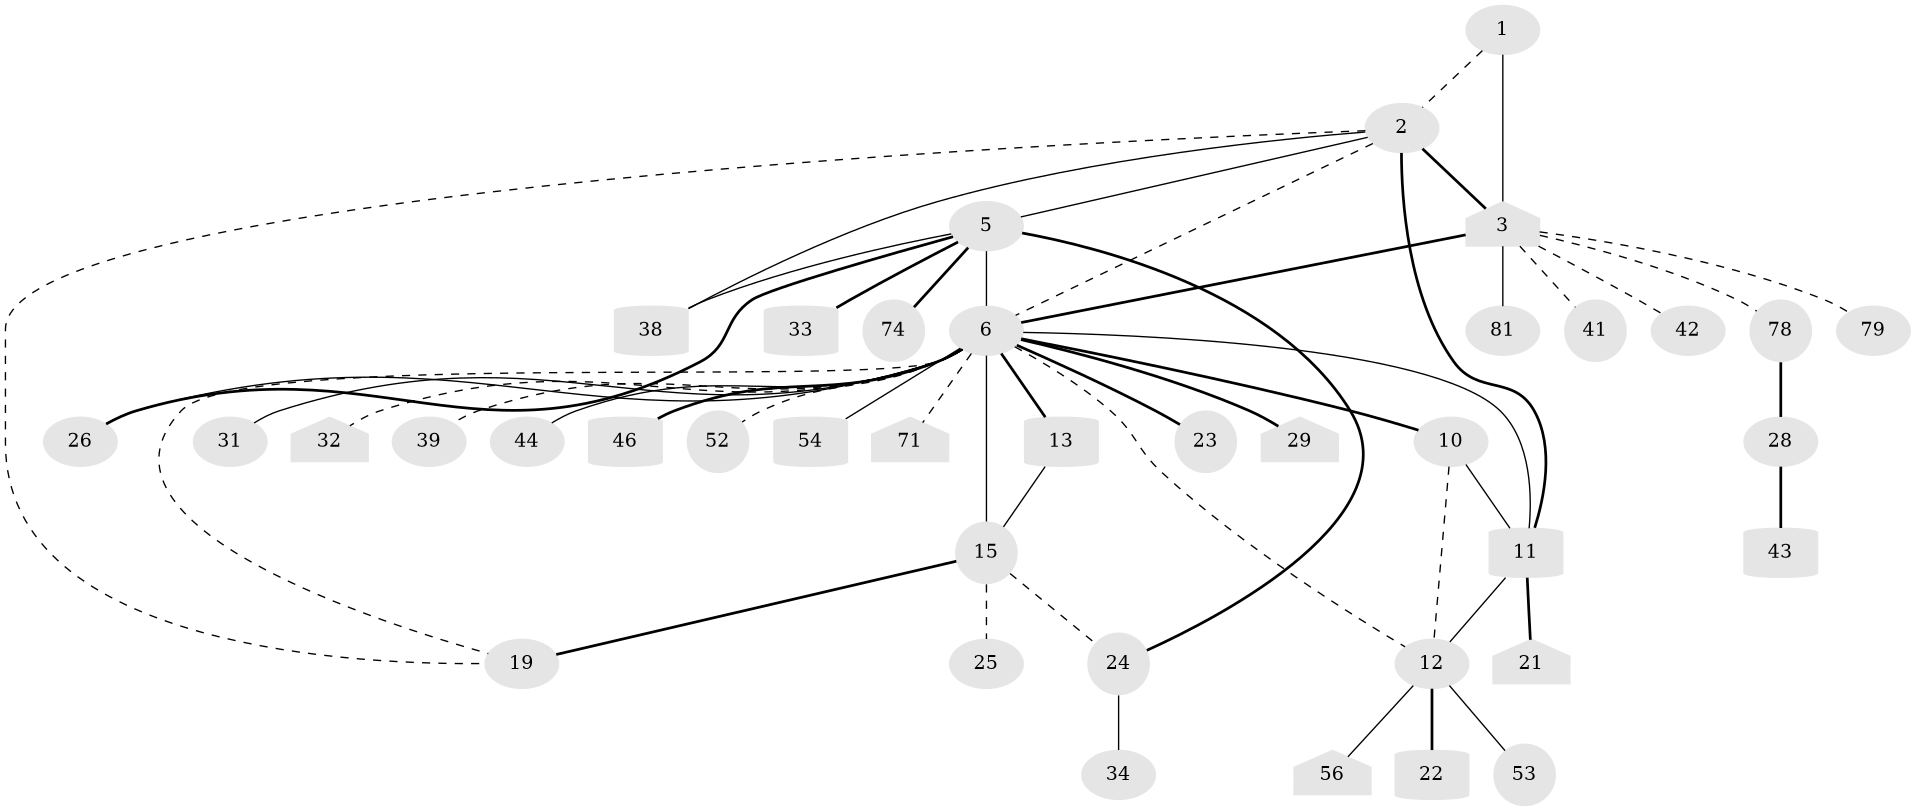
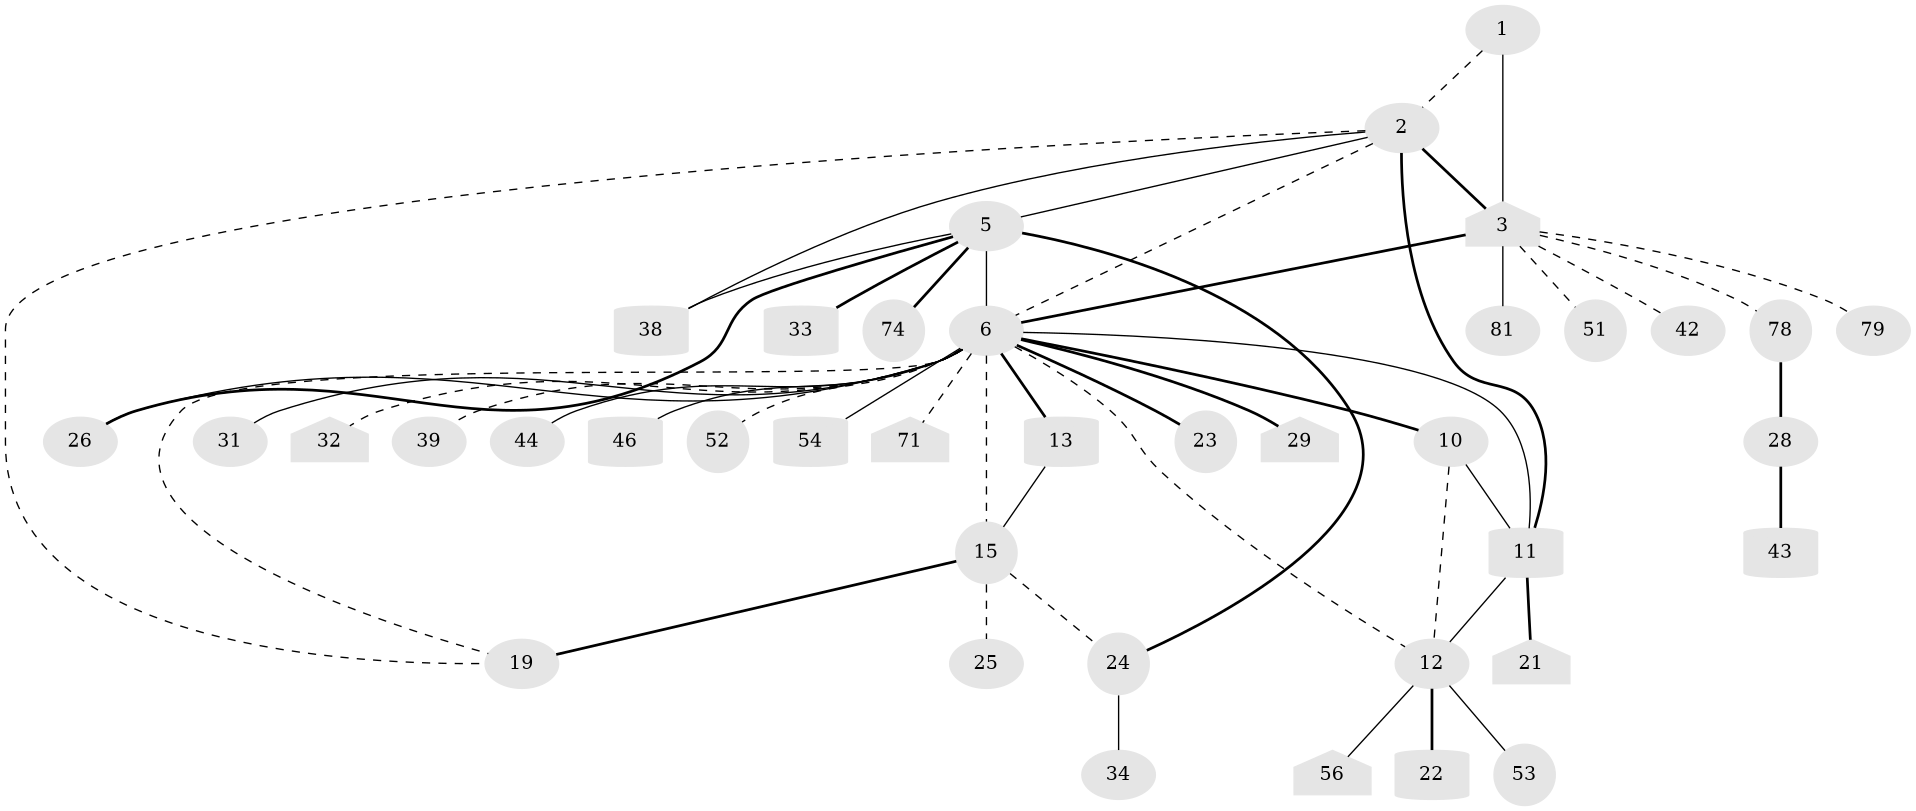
node "41": label "41" -> "51"
edge "6" -- "46": style bold -> solid
edge "6" -- "15": style solid -> dashed
